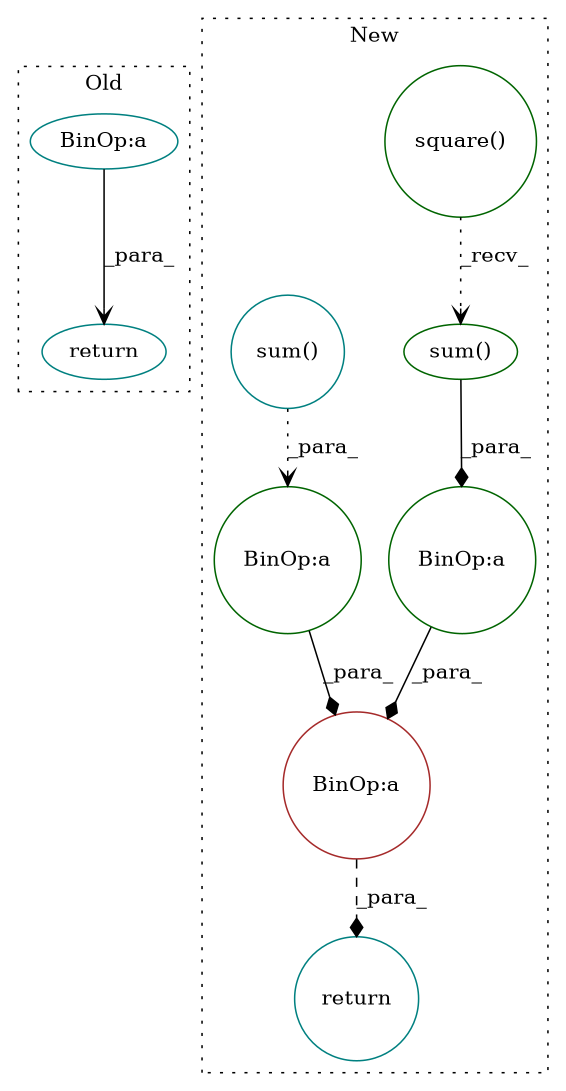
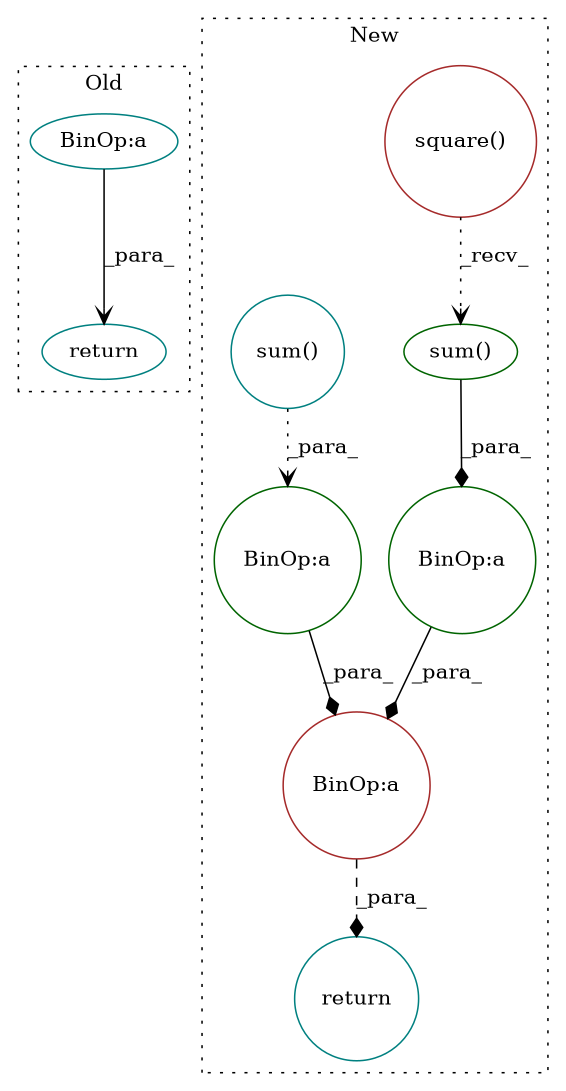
node "square()": color darkgreen -> brown
